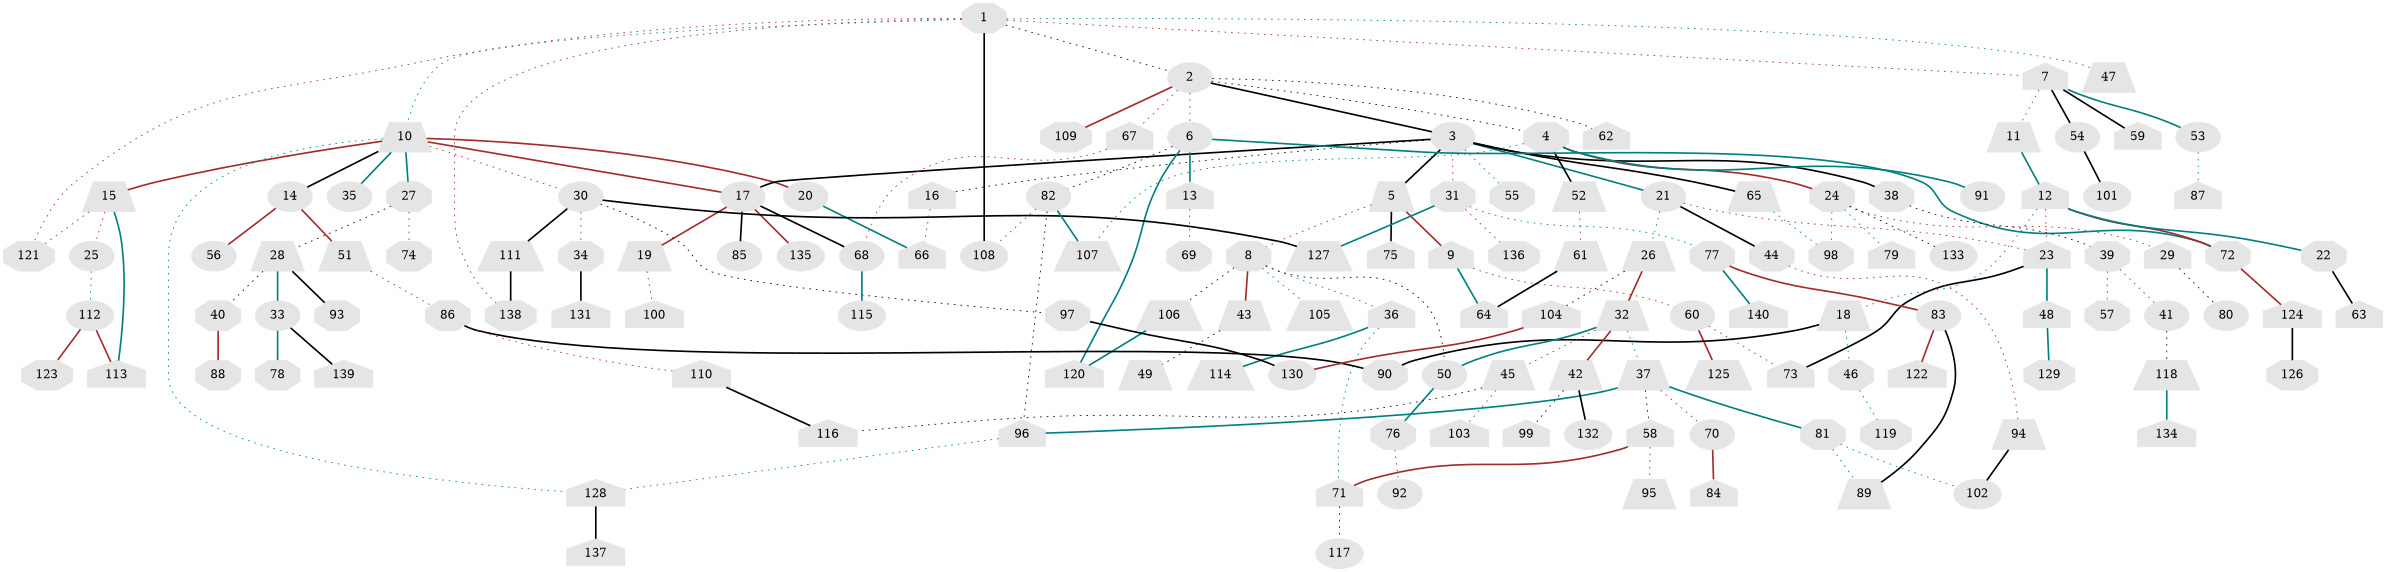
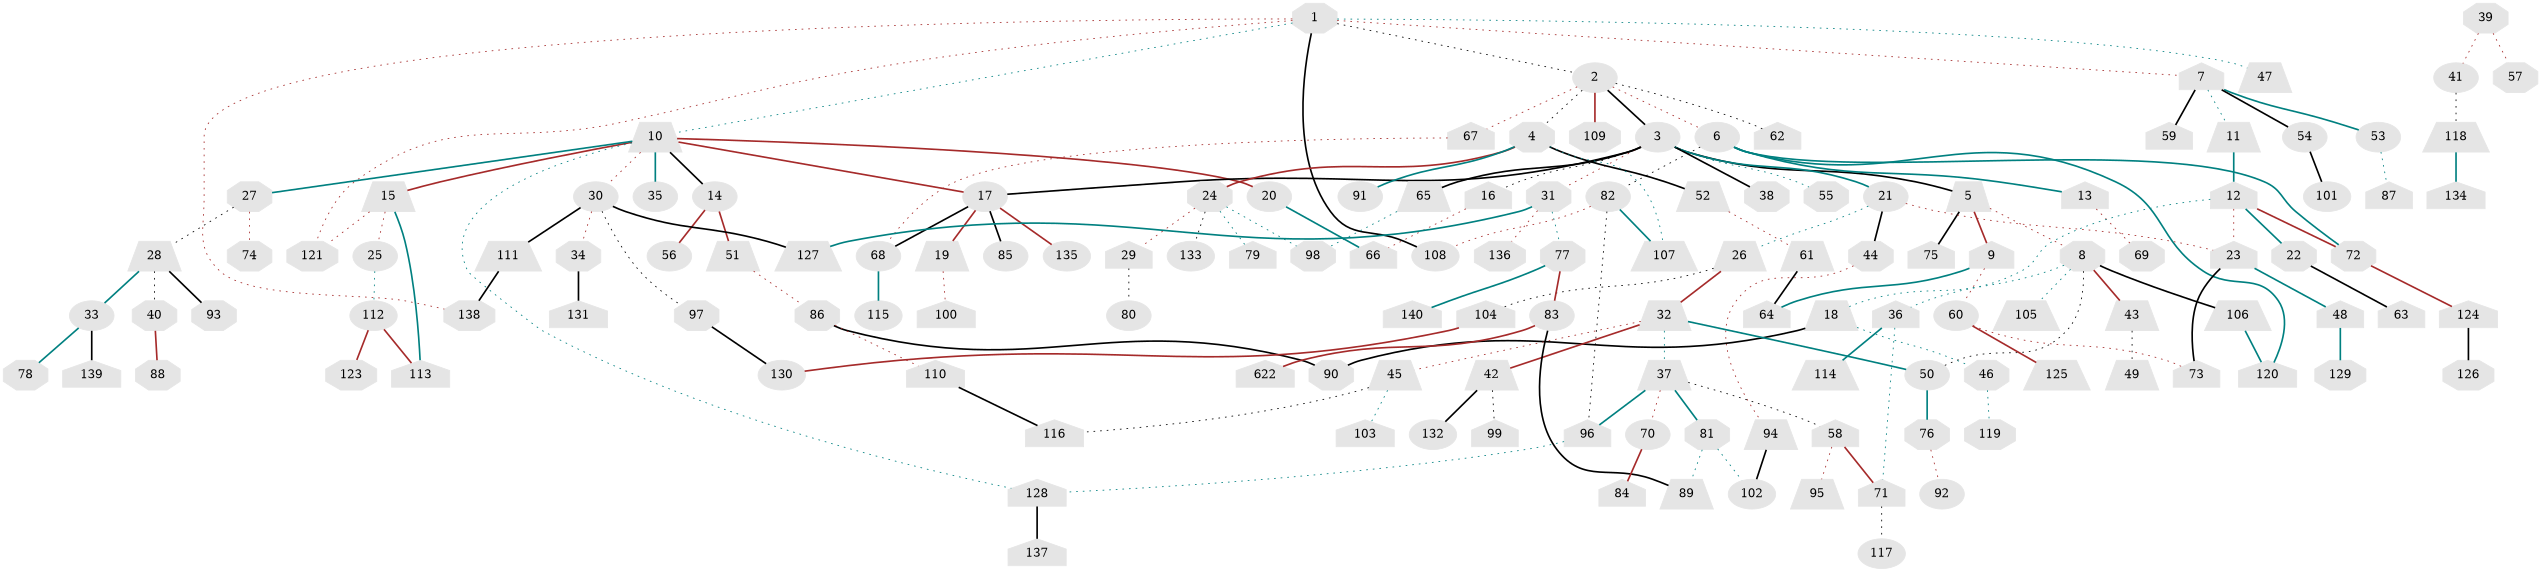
edge "38" -- "39": removed
edge "8" -- "106": style dotted -> bold
node "122": label "122" -> "622"
